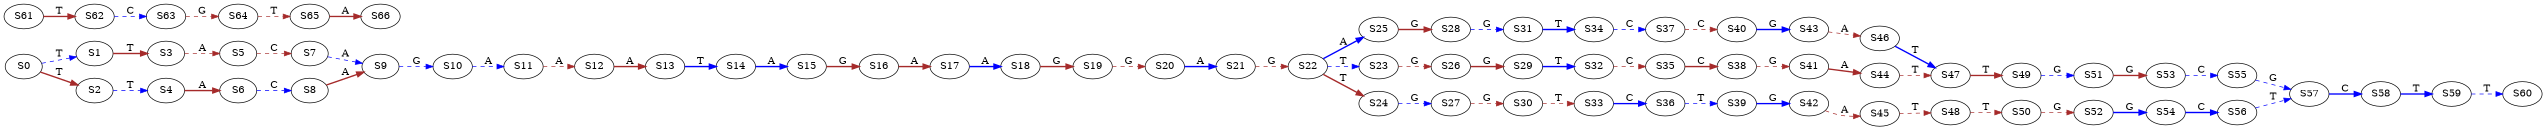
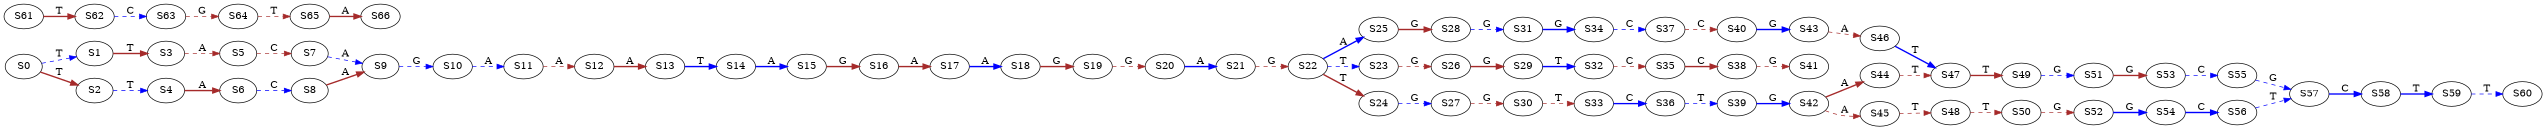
edge "S31" -> "S34": label "T" -> "G"
edge "S41" -> "S44": now "S42" -> "S44"
